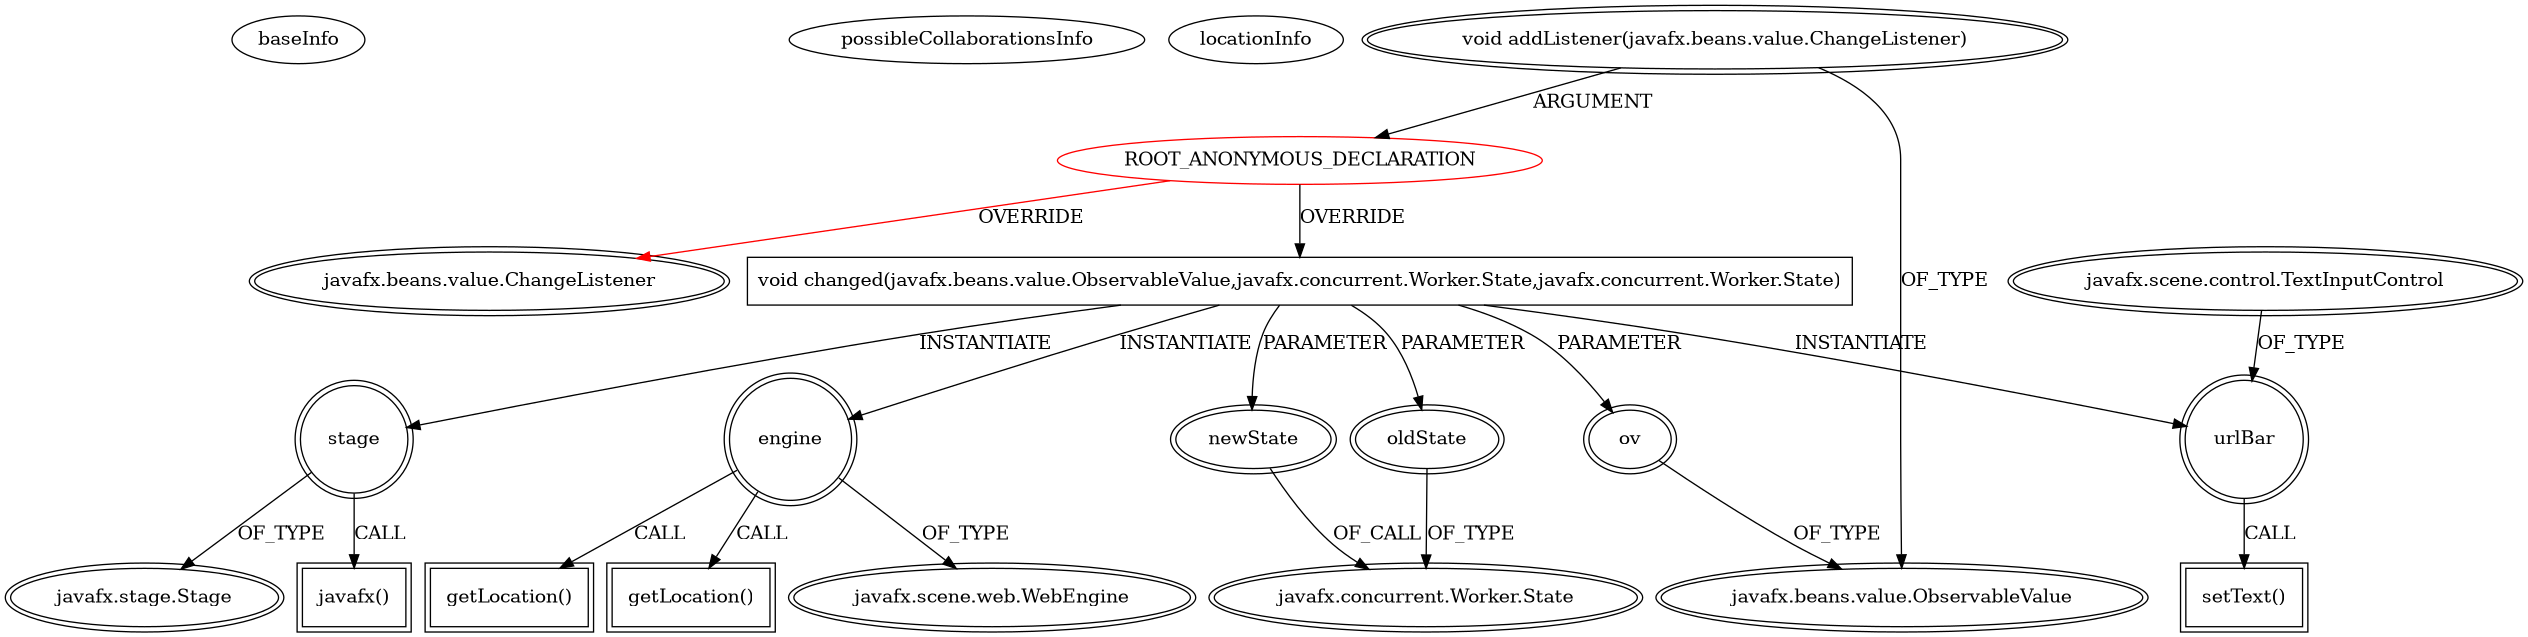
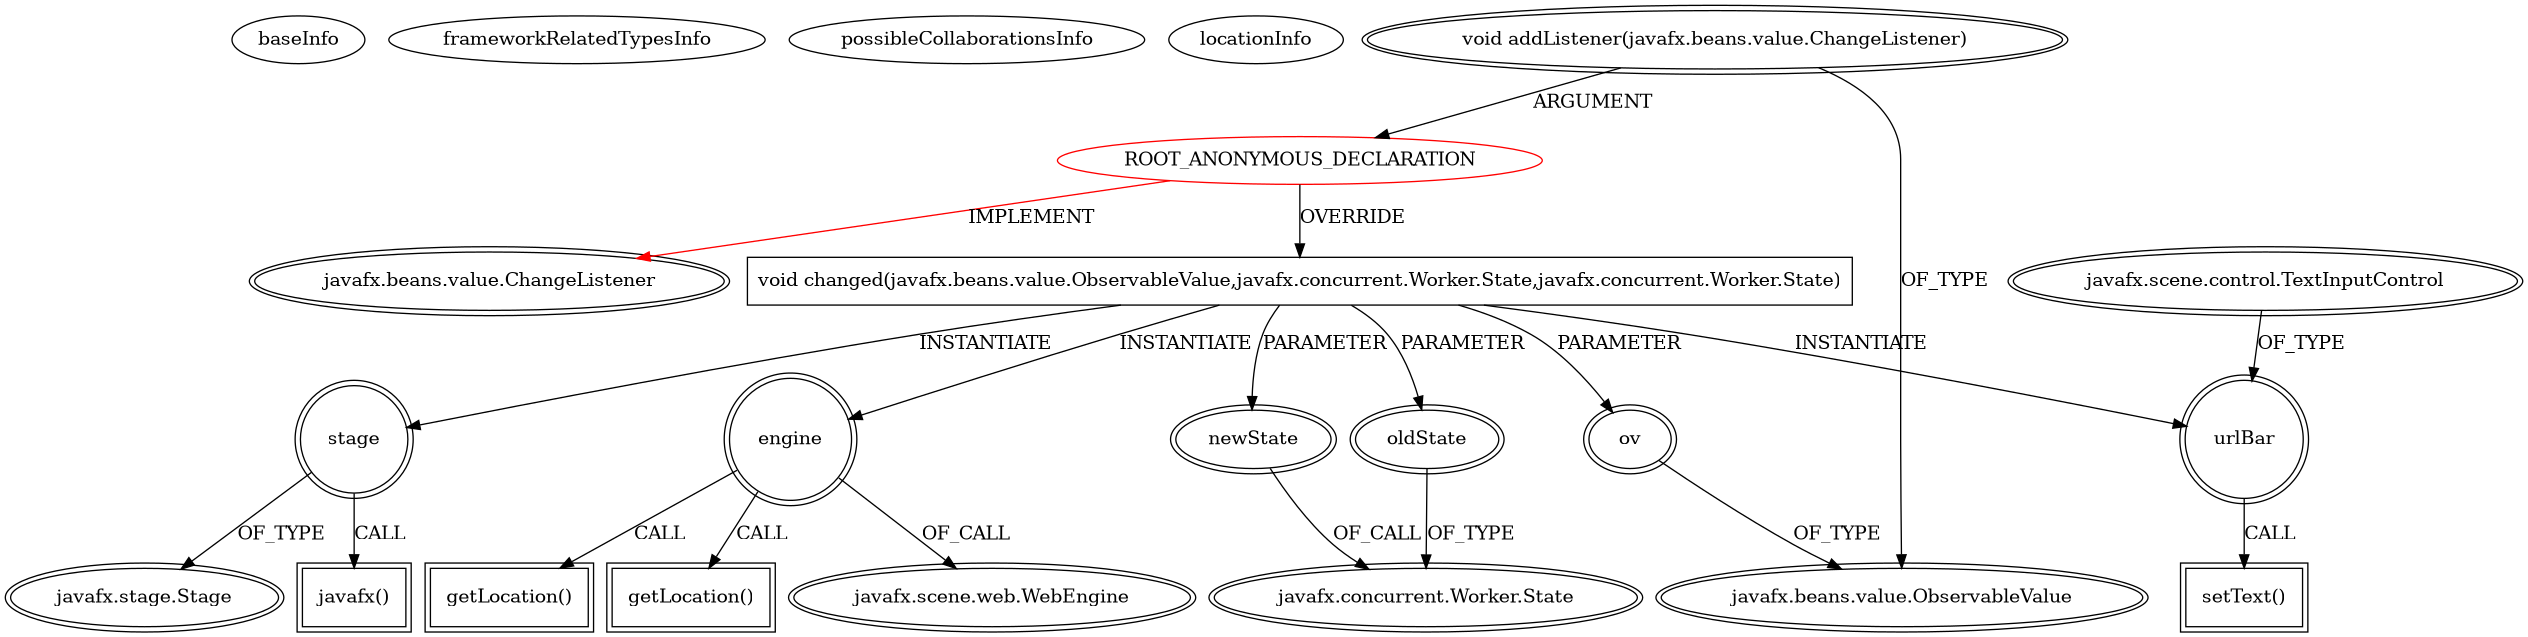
node "frameworkRelatedTypesInfo": added
edge "ROOT_ANONYMOUS_DECLARATION" -> "javafx.beans.value.ChangeListener": label "OVERRIDE" -> "IMPLEMENT"
edge "engine" -> "javafx.scene.web.WebEngine": label "OF_TYPE" -> "OF_CALL"
